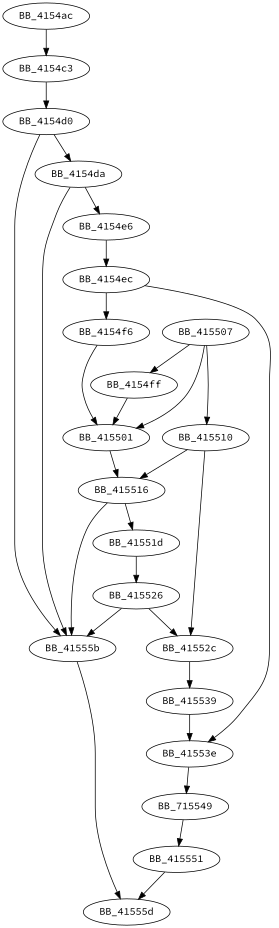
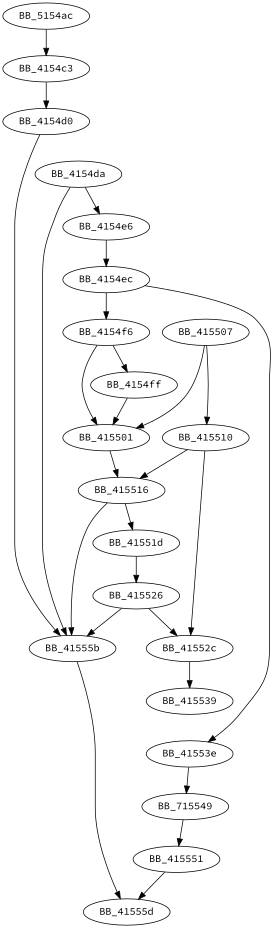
node "BB_4154ac": label "BB_4154ac" -> "BB_5154ac"
edge "BB_4154d0" -> "BB_4154da": removed
edge "BB_415507" -> "BB_4154ff": now "BB_4154f6" -> "BB_4154ff"
edge "BB_415539" -> "BB_41553e": removed
